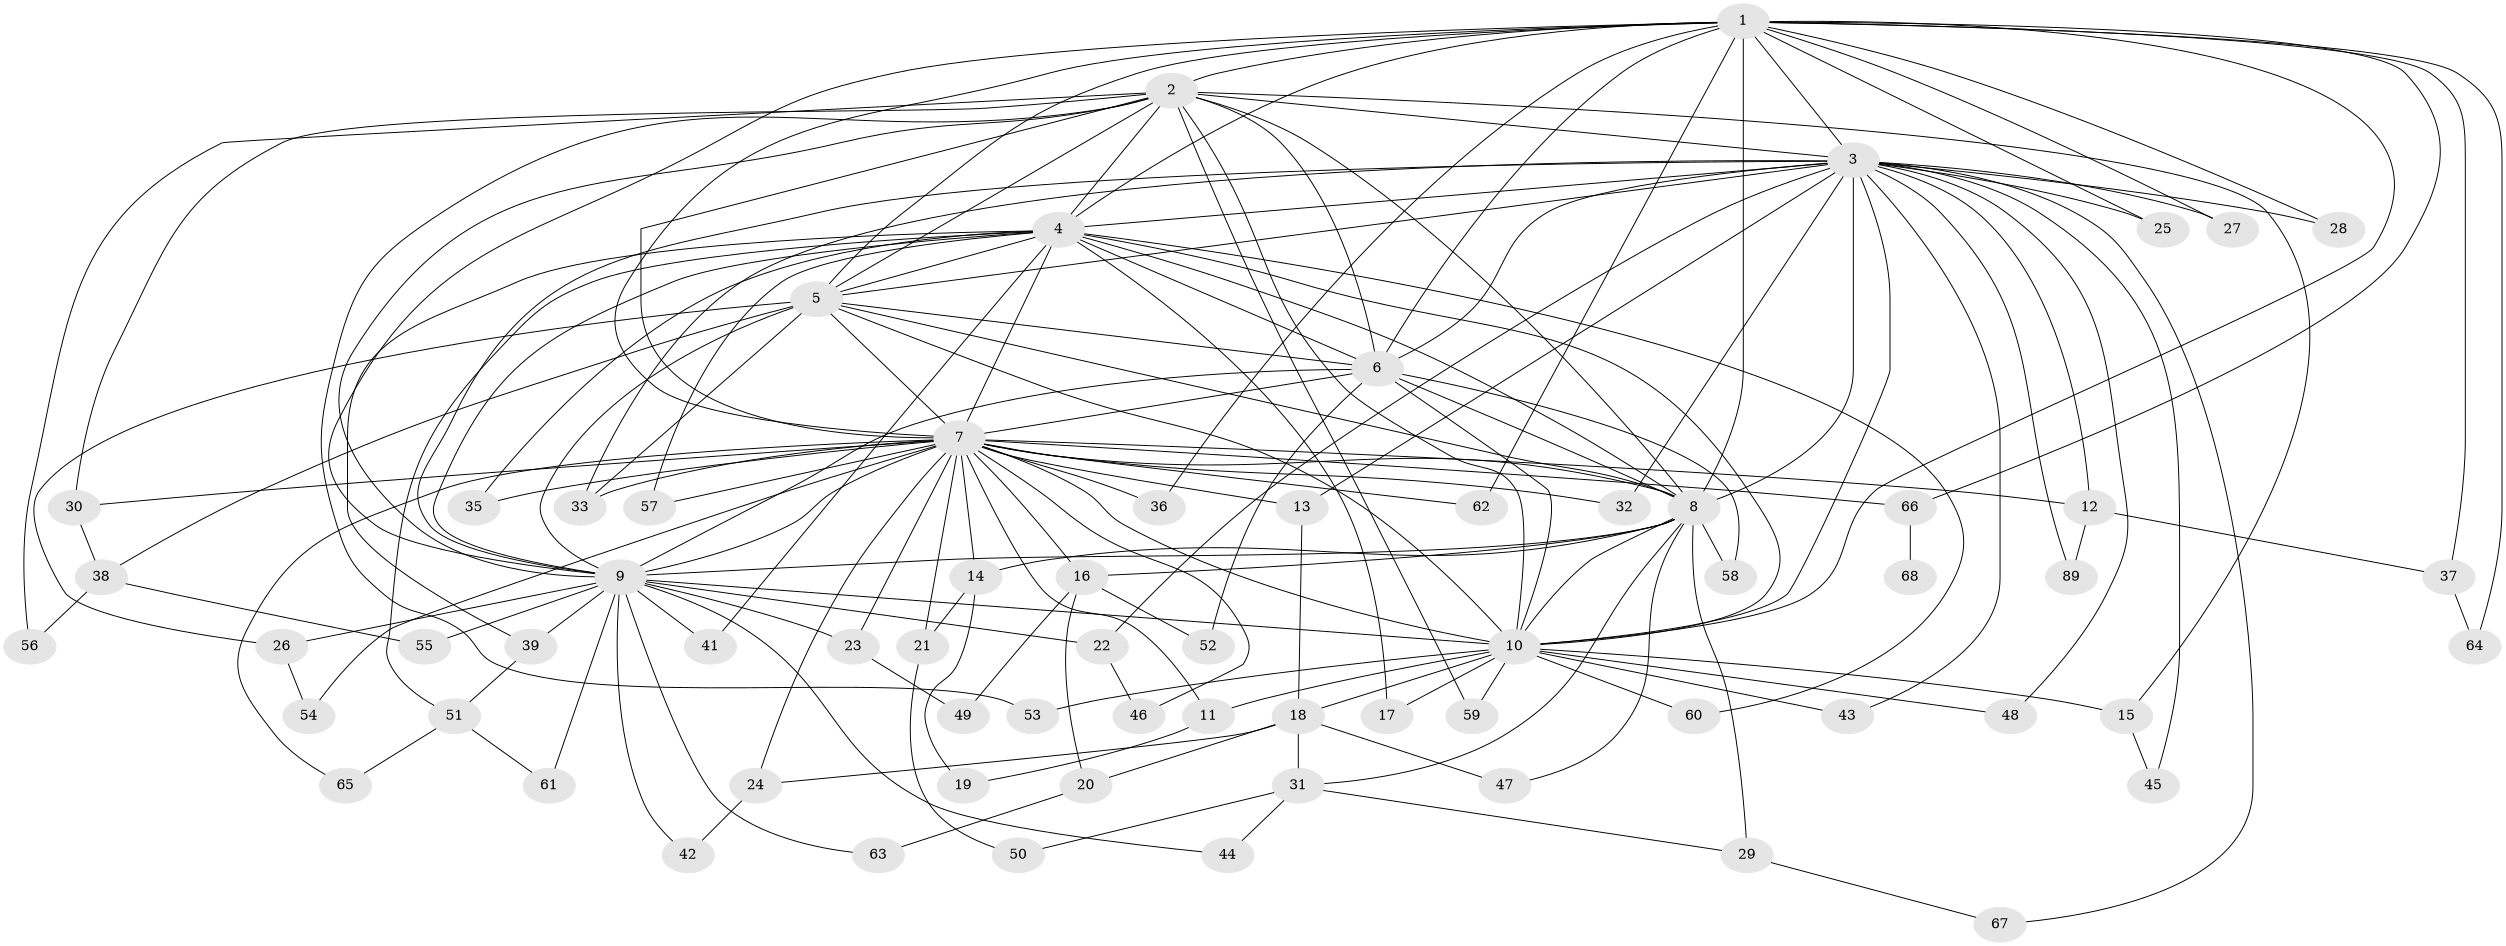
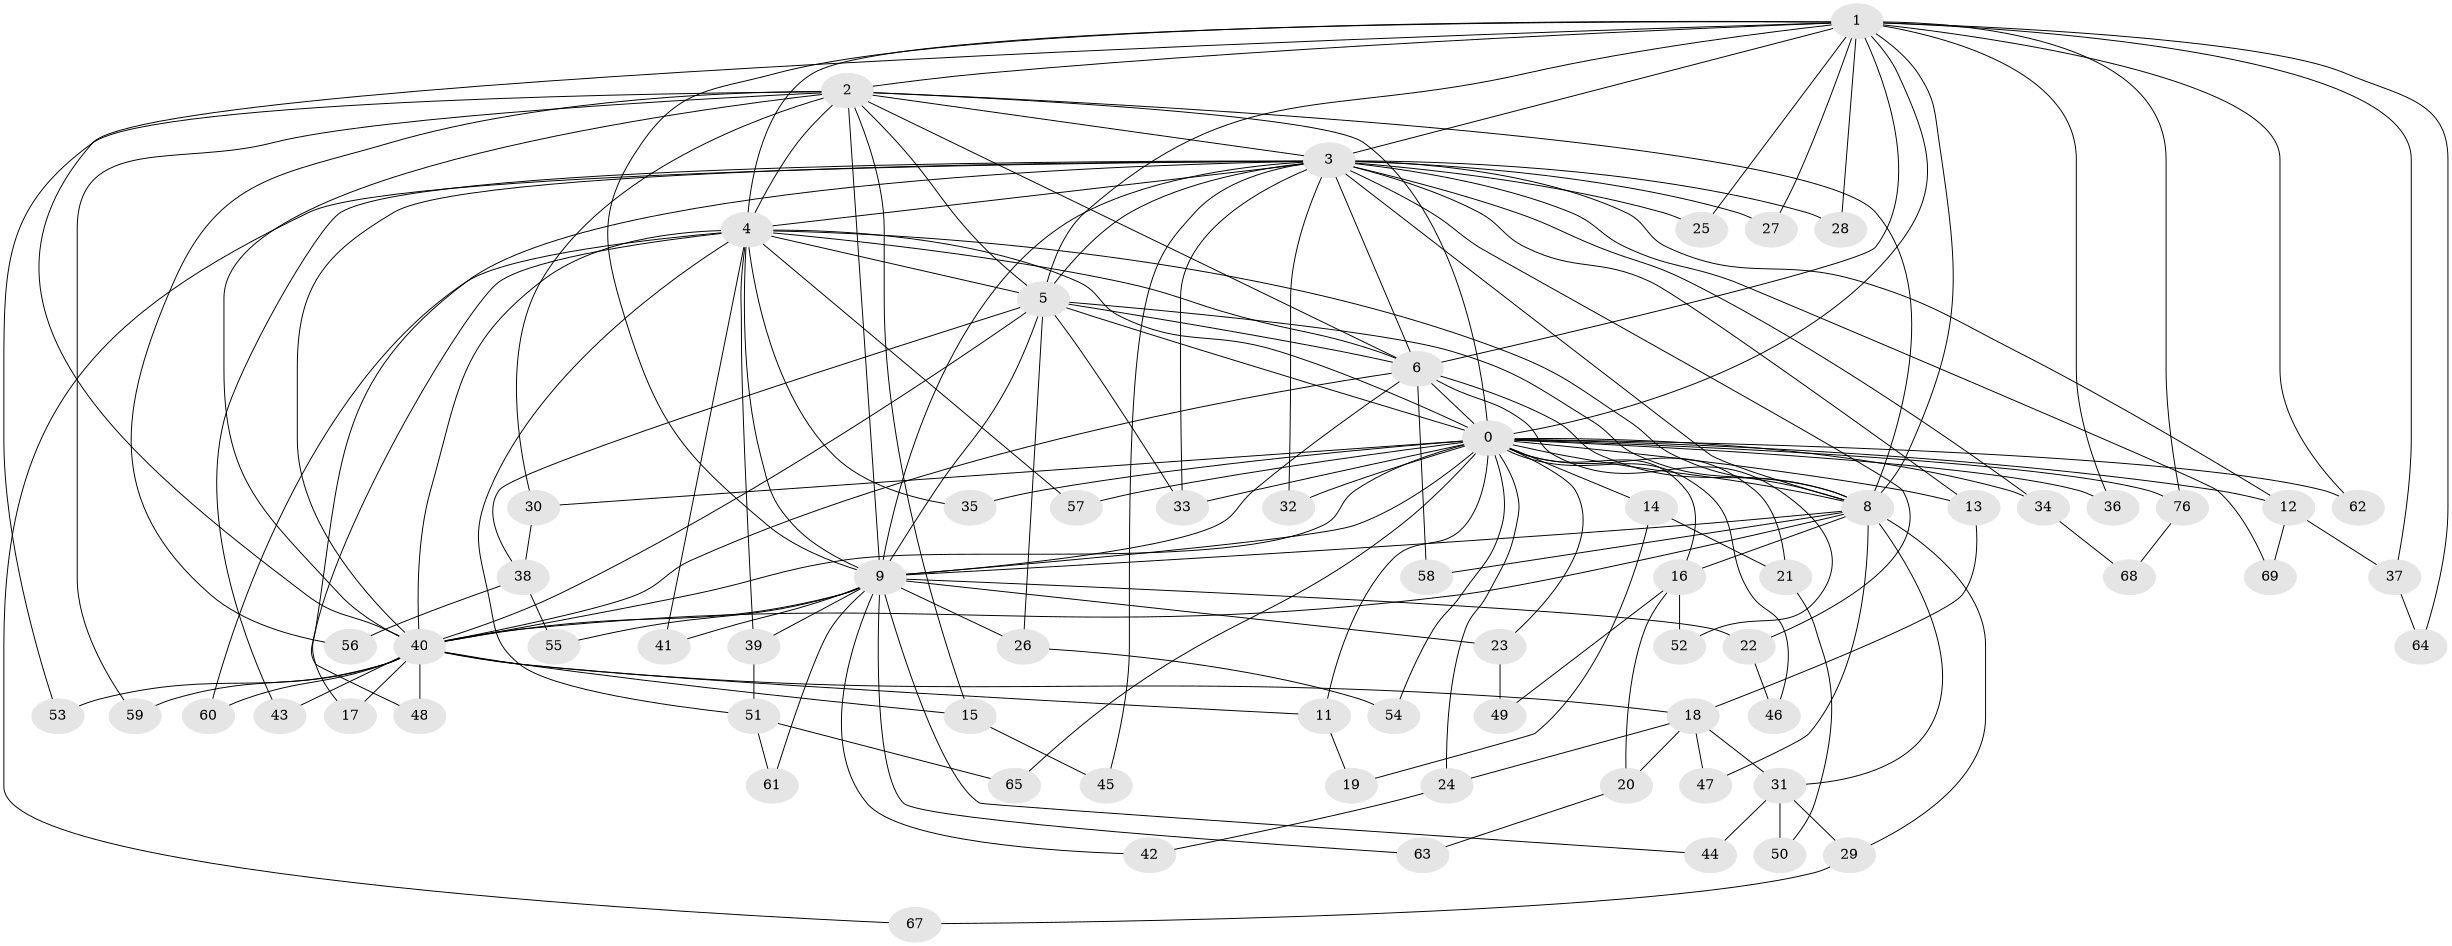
node "7": label "7" -> "0"
node "66": label "66" -> "76"
node "34": added
edge "8" -- "14": removed
node "89": label "89" -> "69"
node "10": label "10" -> "40"
